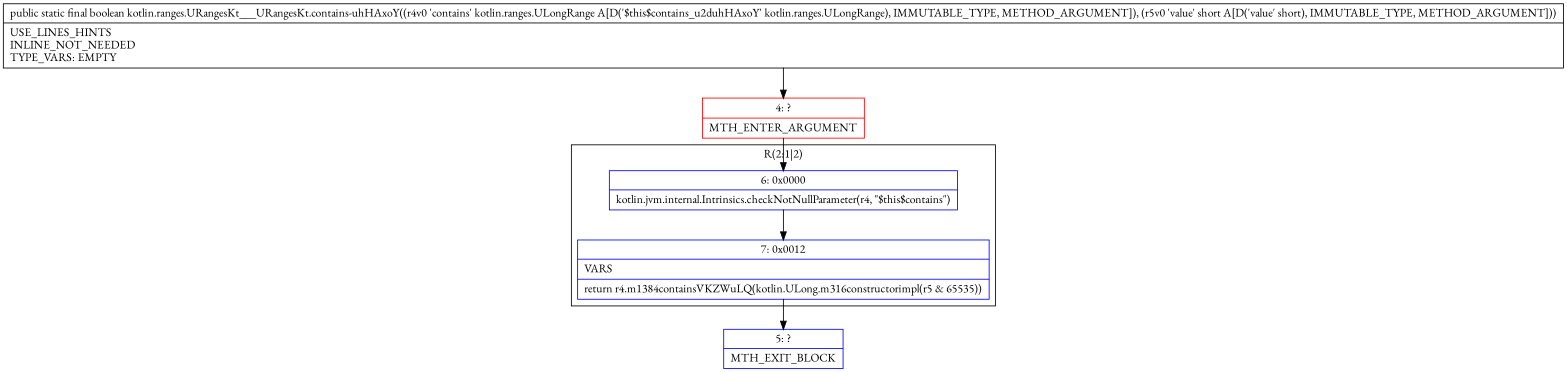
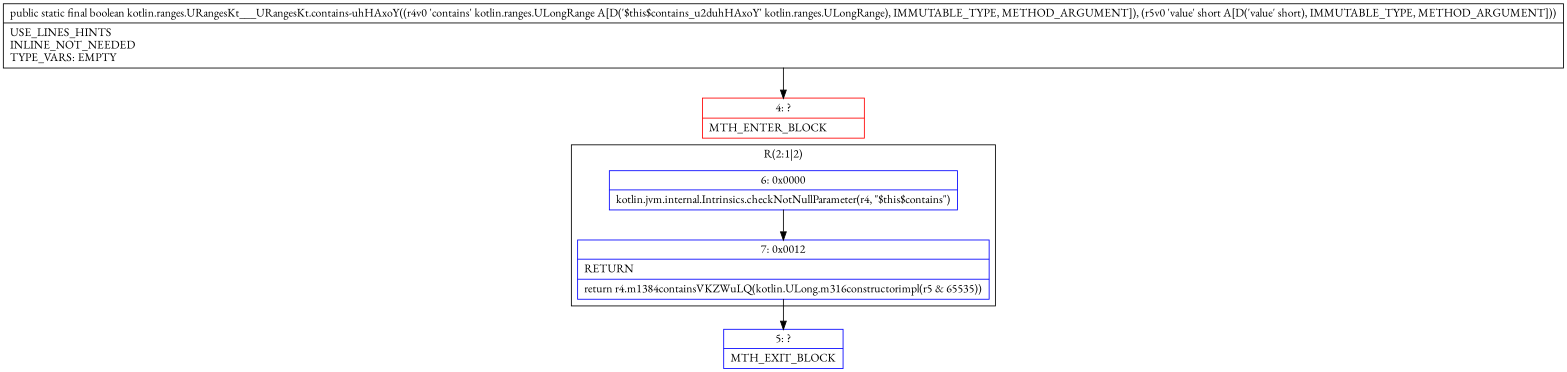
node "4: ?": text "MTH_ENTER_ARGUMENT" -> "MTH_ENTER_BLOCK"
edge "4: ?" -> "6: 0x0000": removed
node "7: 0x0012": text "VARS" -> "RETURN"
